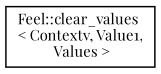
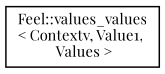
node "Feel::clear_values < Contextv, Value1, Values >": label "Feel::clear_values < Contextv, Value1, Values >" -> "Feel::values_values < Contextv, Value1, Values >"
